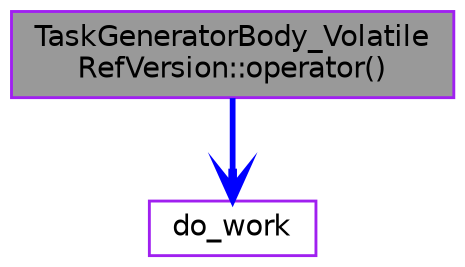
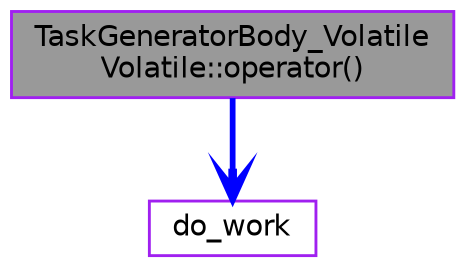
node "TaskGeneratorBody_Volatile RefVersion::operator()": label "TaskGeneratorBody_Volatile RefVersion::operator()" -> "TaskGeneratorBody_Volatile Volatile::operator()"
